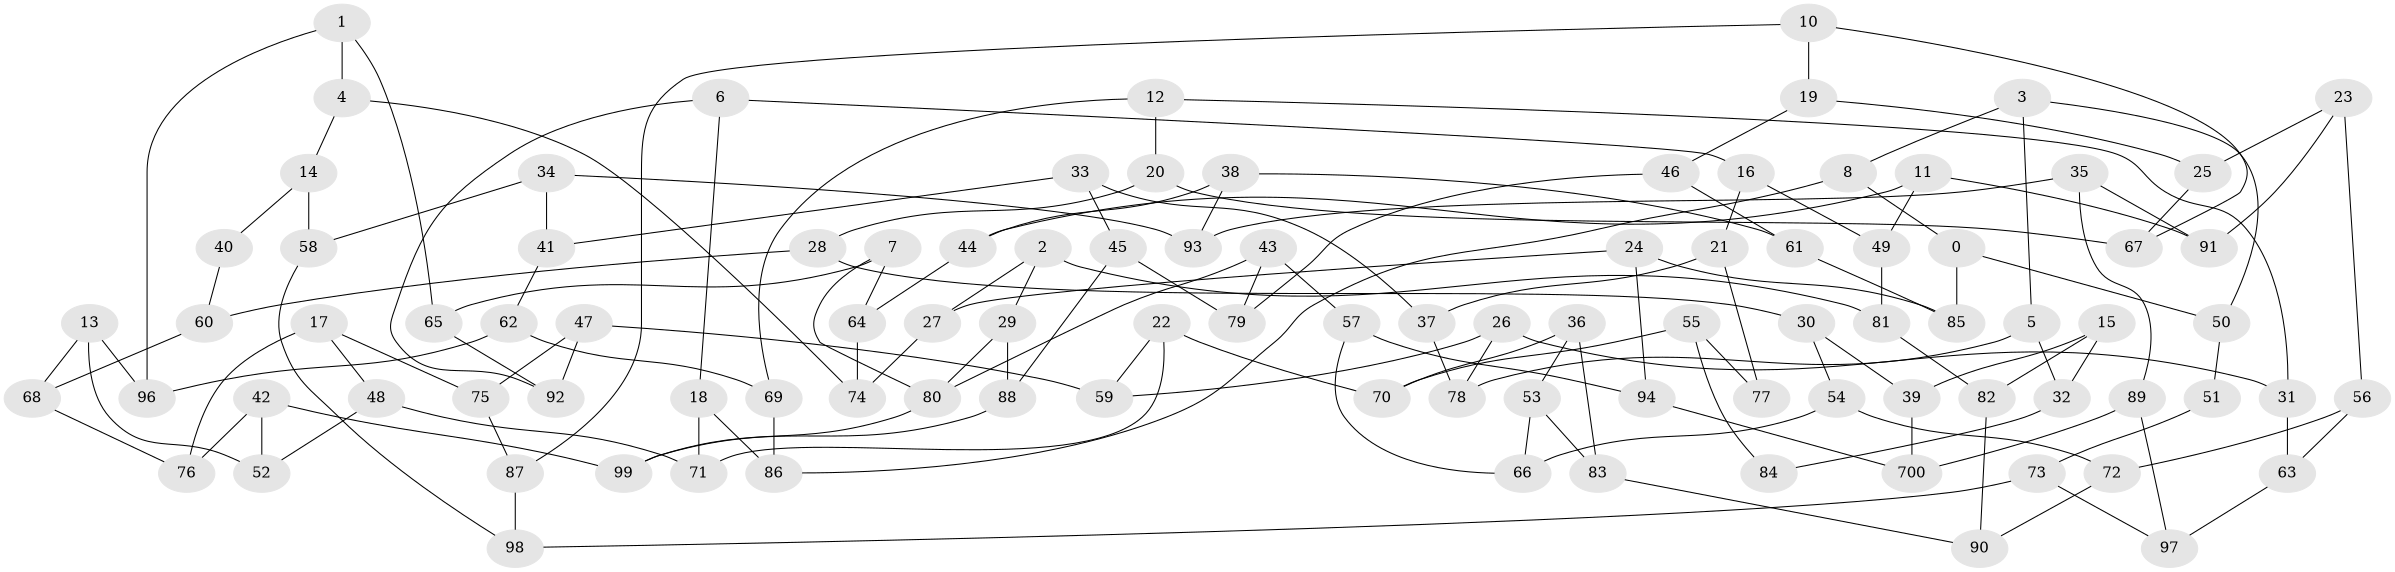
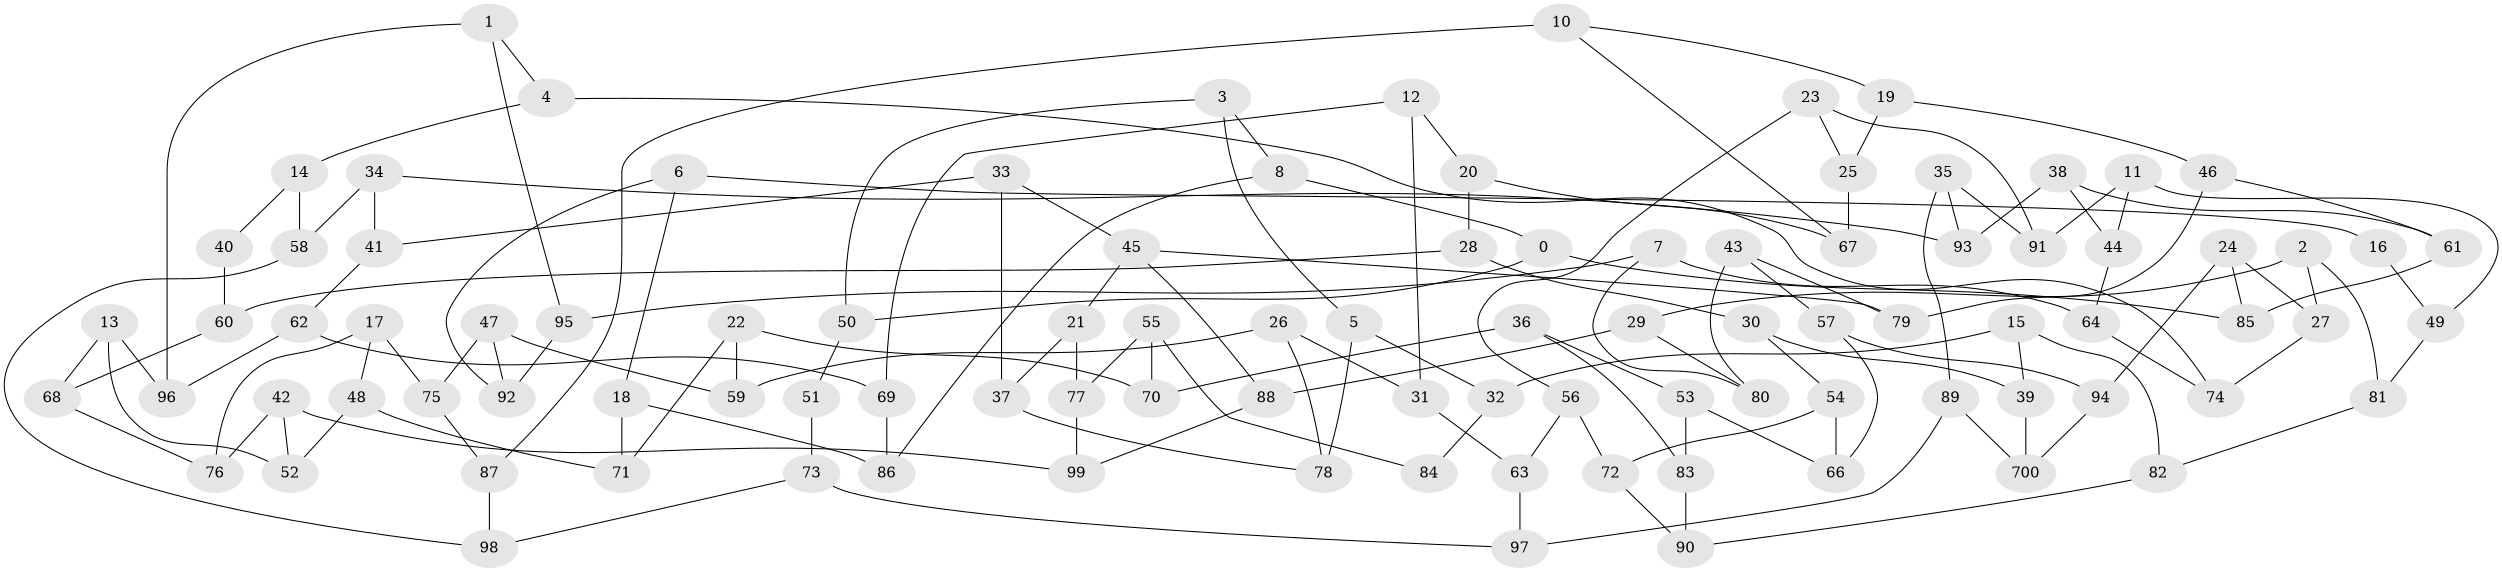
edge "16" -- "21": now "45" -- "21"
node "65": label "65" -> "95"
edge "80" -- "99": now "77" -- "99"
